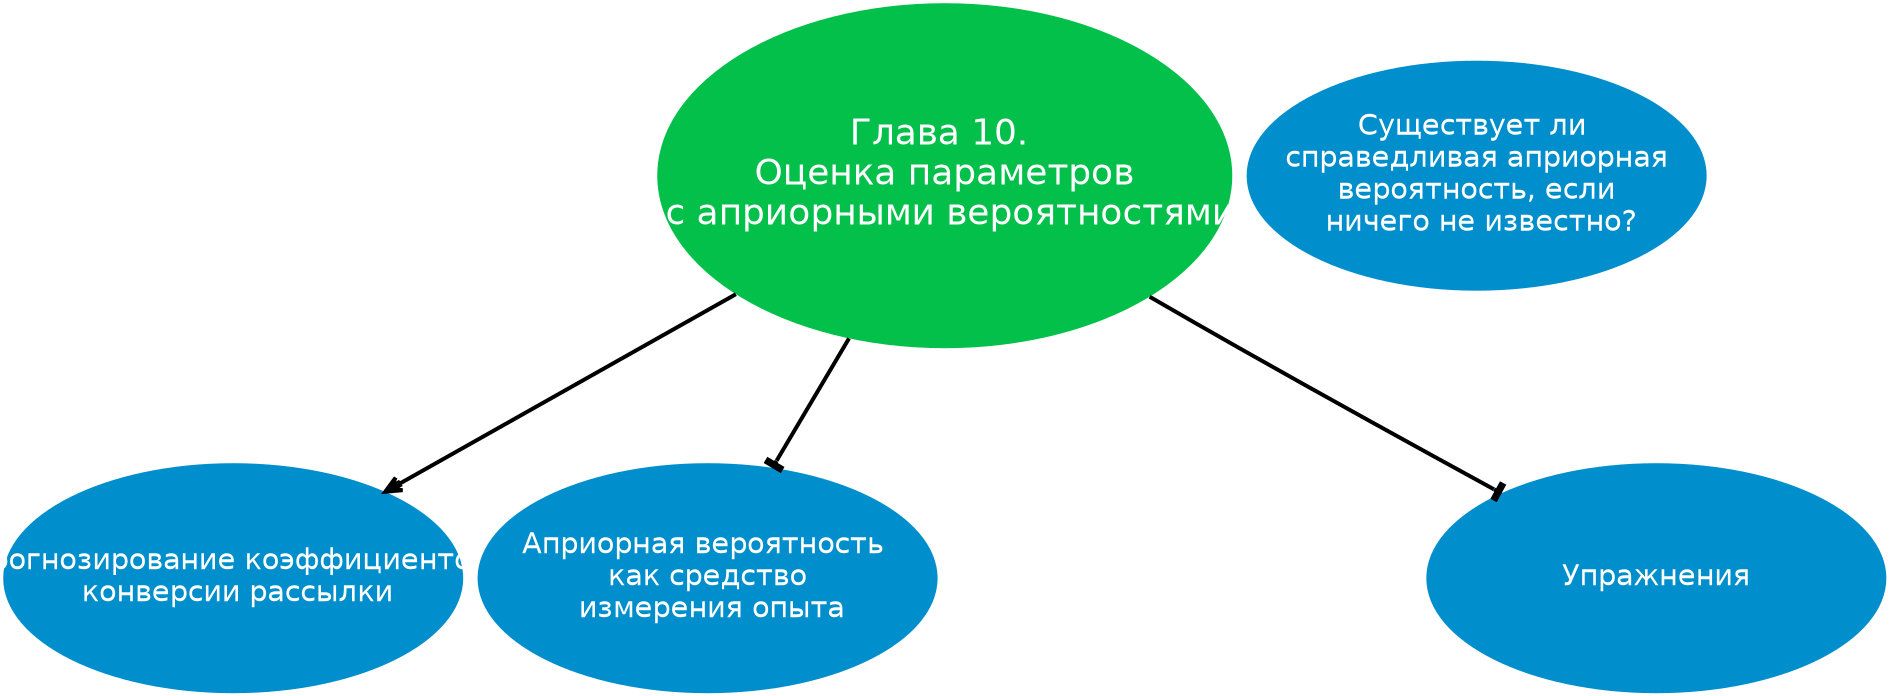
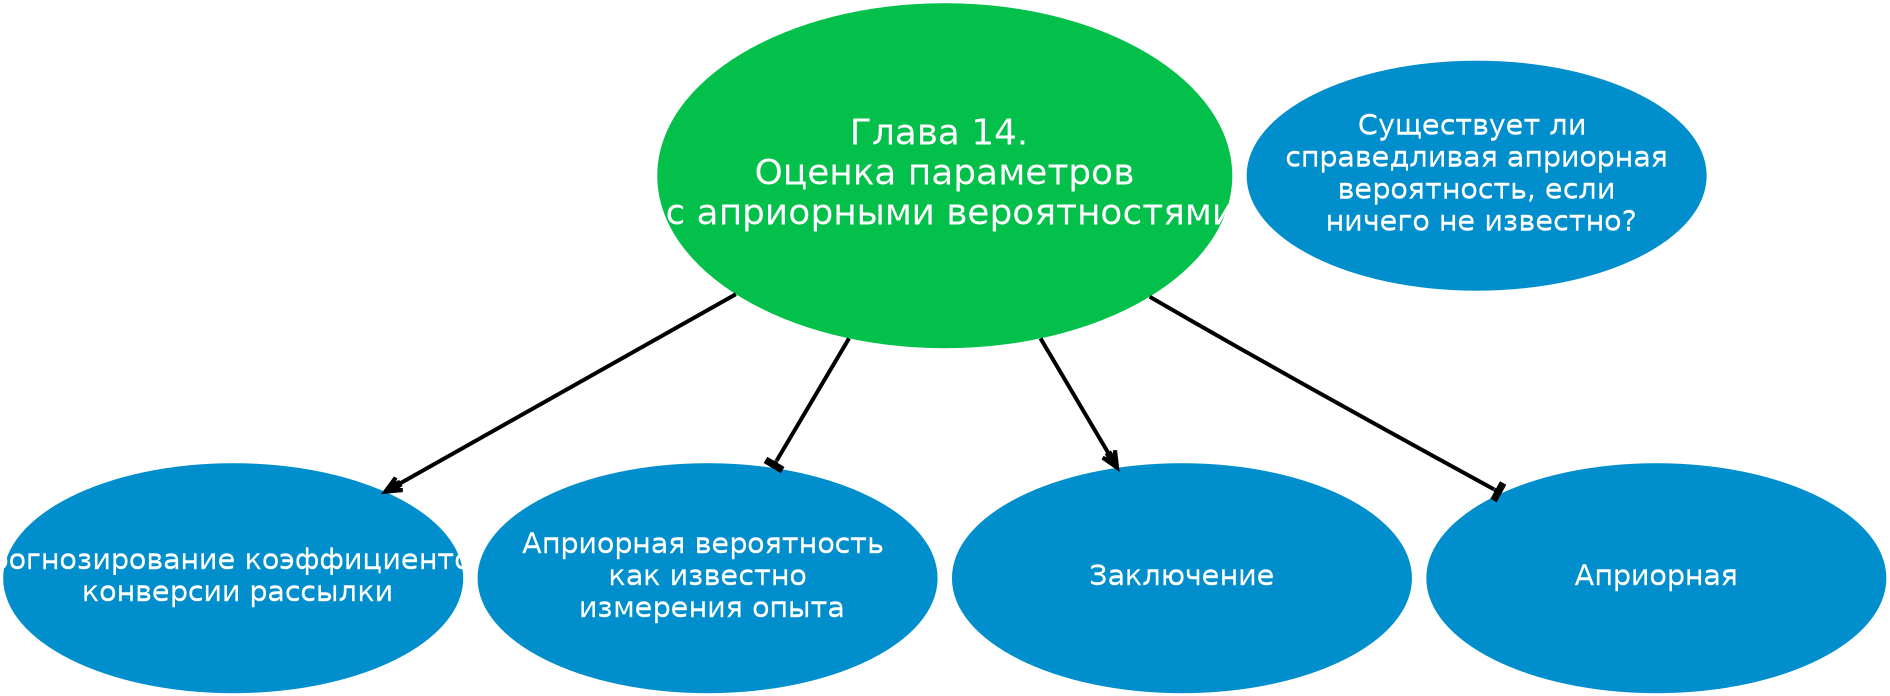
node "Глава 10. Оценка параметров с априорными вероятностями": label "Глава 10. Оценка параметров с априорными вероятностями" -> "Глава 14. Оценка параметров с априорными вероятностями"
node "Априорная вероятность как средство измерения опыта": label "Априорная вероятность как средство измерения опыта" -> "Априорная вероятность как известно измерения опыта"
node "Заключение": added
node "Упражнения": label "Упражнения" -> "Априорная"
